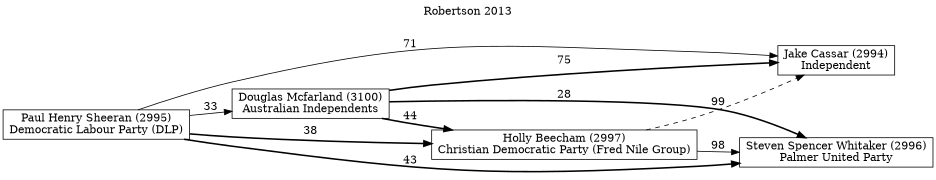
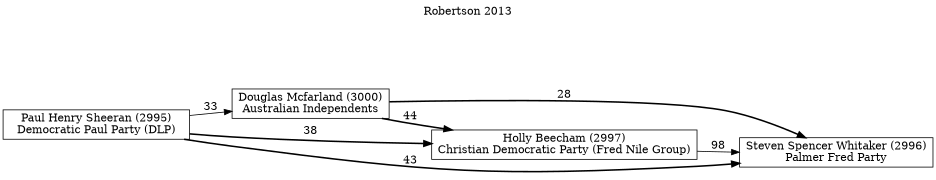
node "Jake Cassar (2994) Independent": removed
node "Douglas Mcfarland (3100) Australian Independents": label "Douglas Mcfarland (3100) Australian Independents" -> "Douglas Mcfarland (3000) Australian Independents"
node "Paul Henry Sheeran (2995) Democratic Labour Party (DLP)": label "Paul Henry Sheeran (2995) Democratic Labour Party (DLP)" -> "Paul Henry Sheeran (2995) Democratic Paul Party (DLP)"
node "Steven Spencer Whitaker (2996) Palmer United Party": label "Steven Spencer Whitaker (2996) Palmer United Party" -> "Steven Spencer Whitaker (2996) Palmer Fred Party"
